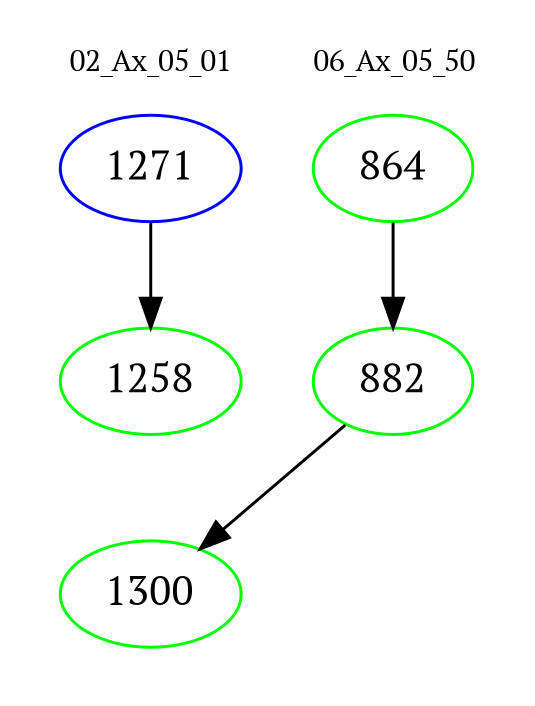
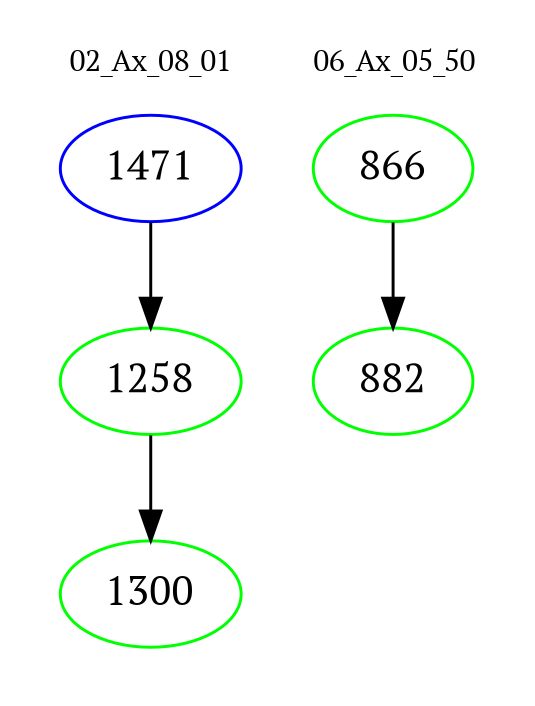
cluster "02_Ax_05_01": label "02_Ax_05_01" -> "02_Ax_08_01"
node "1271": label "1271" -> "1471"
node "864": label "864" -> "866"
edge "882" -> "1300": now "1258" -> "1300"
